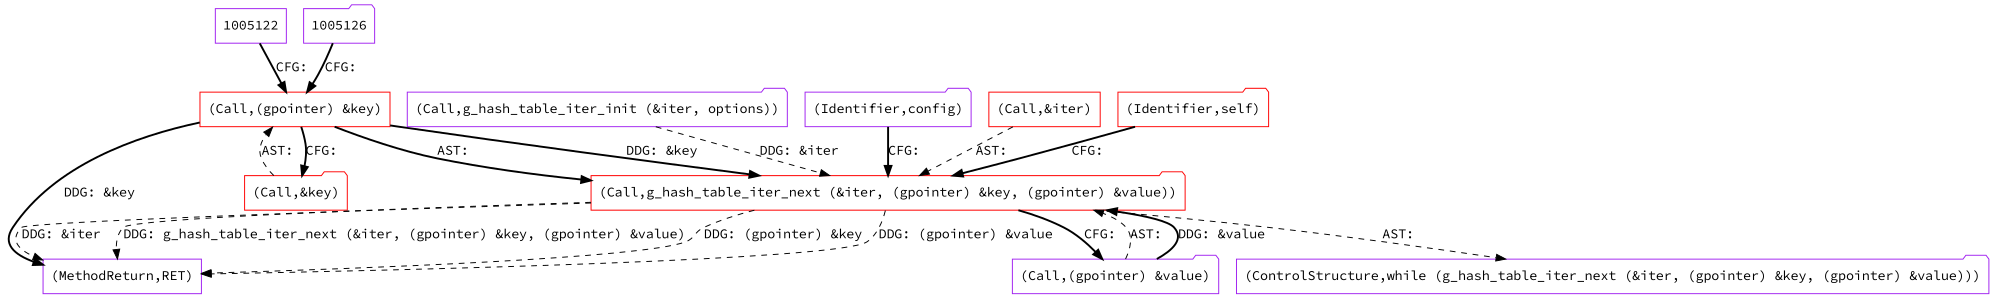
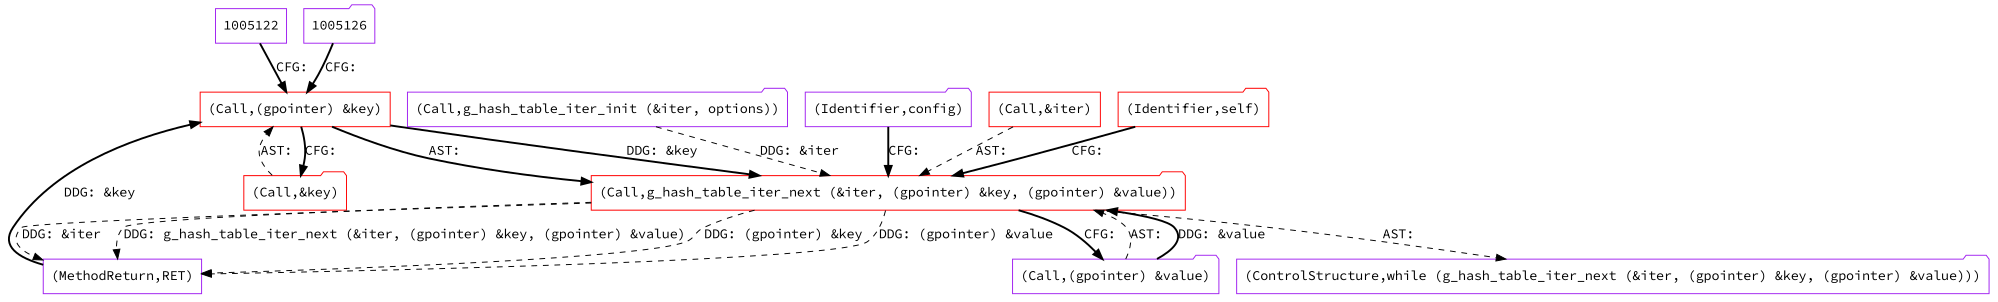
edge "(Call,(gpointer) &key)" -> "(MethodReturn,RET)": reversed
